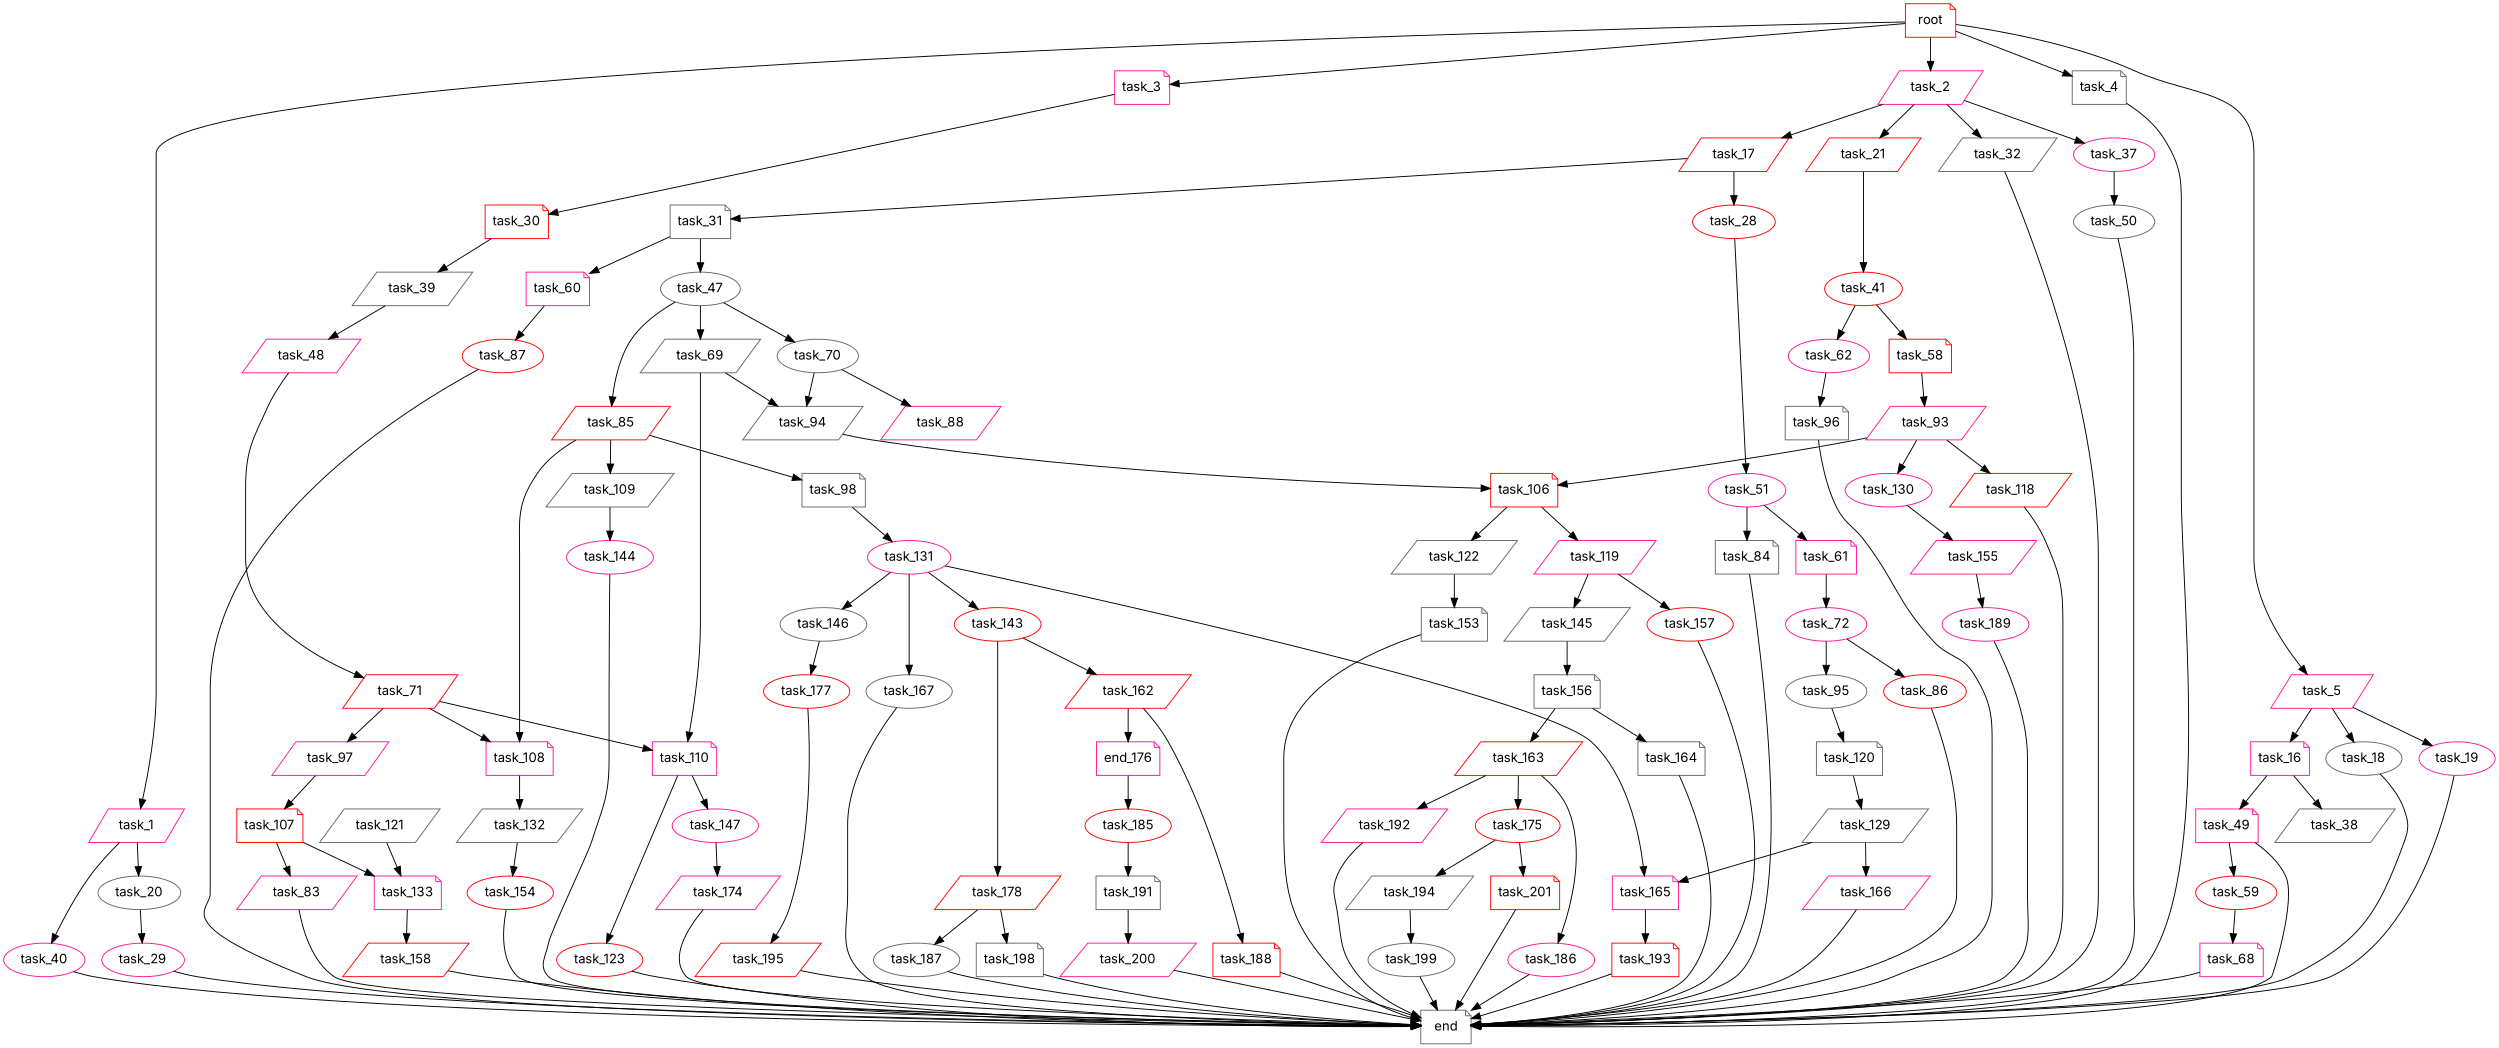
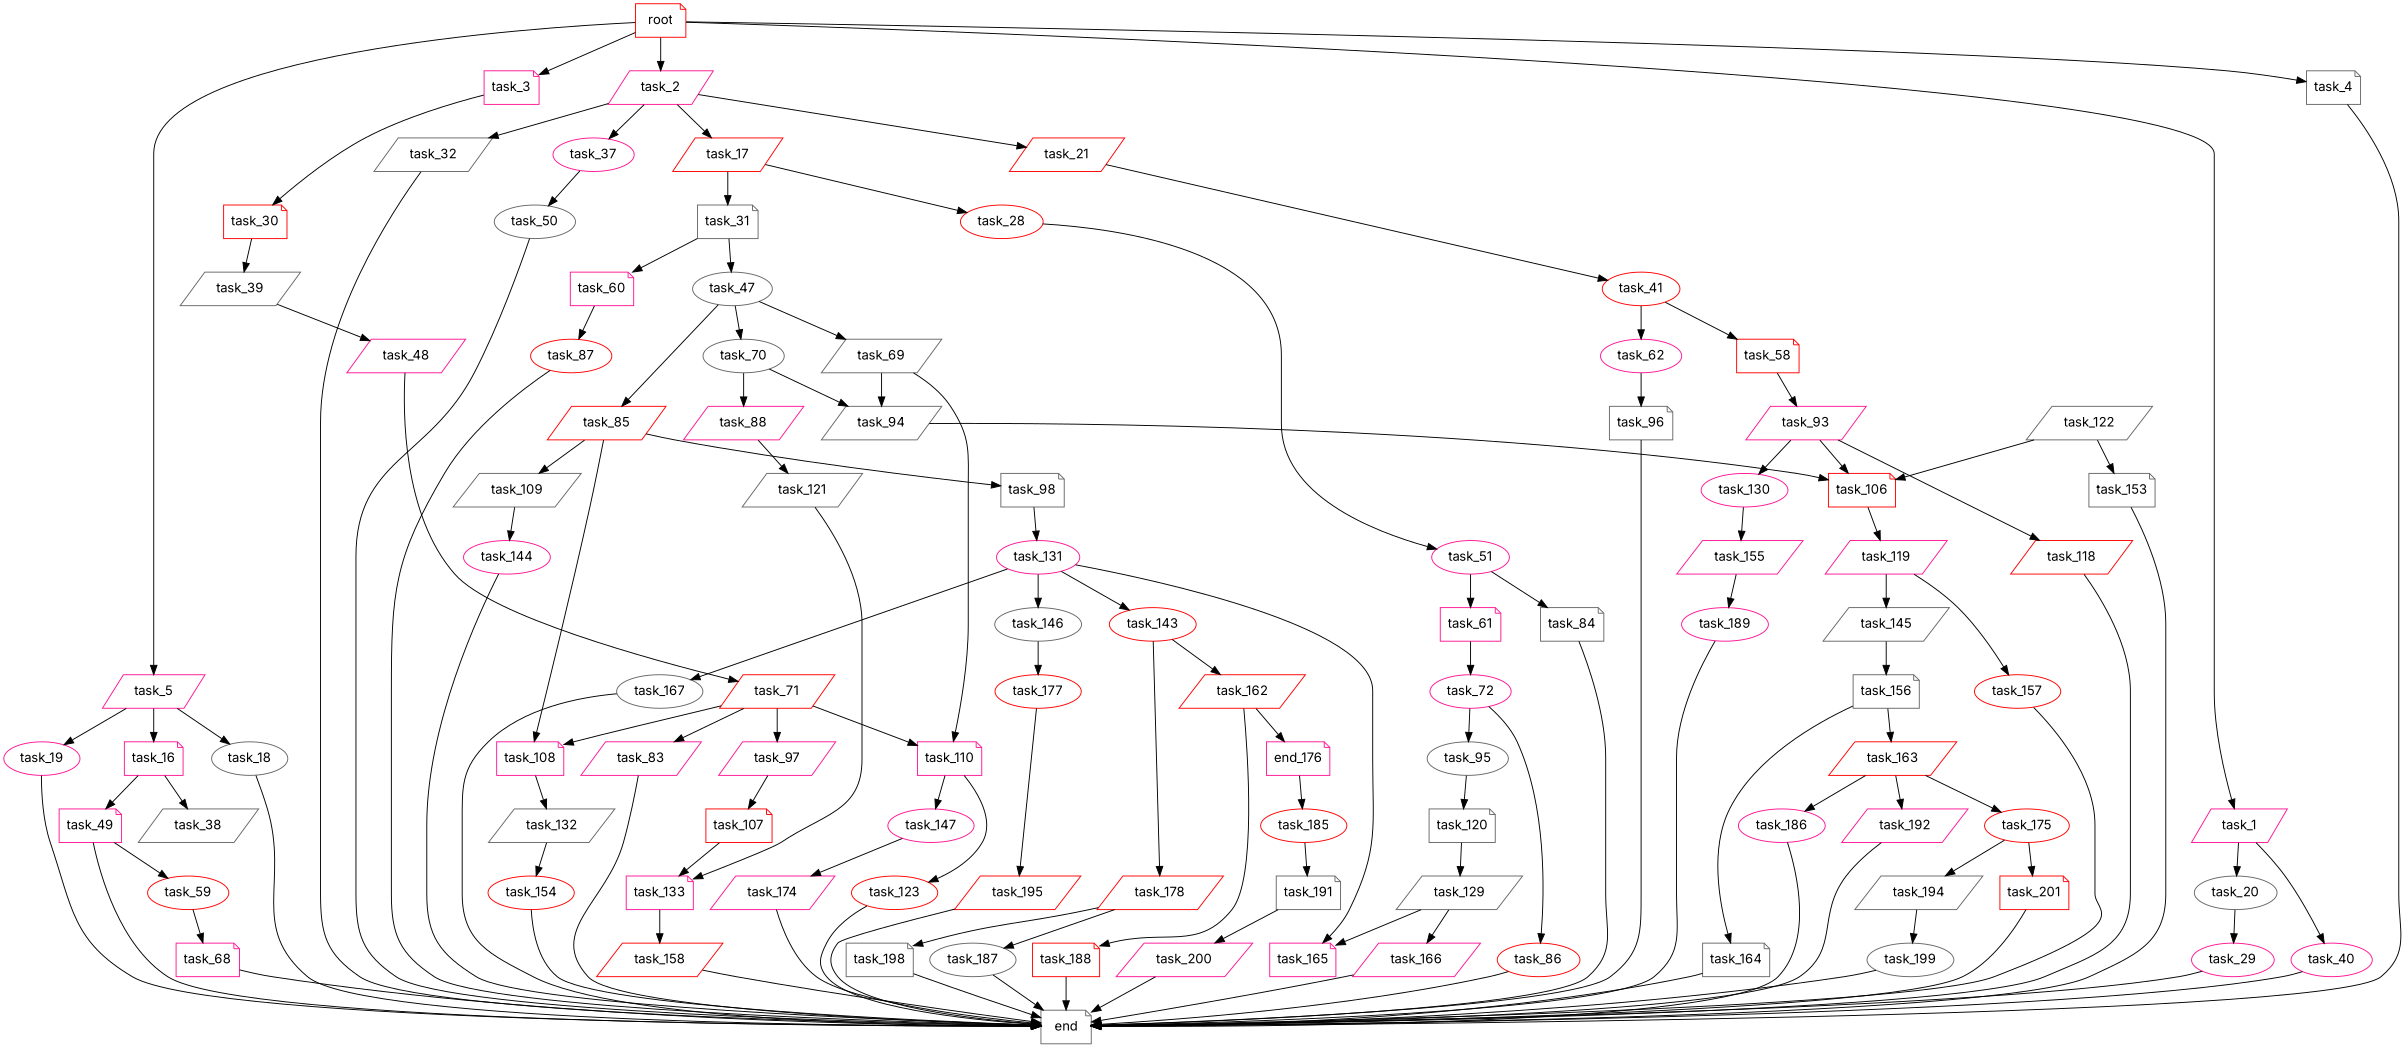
edge "task_88" -> "task_121": added
edge "task_106" -> "task_122": reversed
edge "task_107" -> "task_83": now "task_71" -> "task_83"
node "task_193": removed
